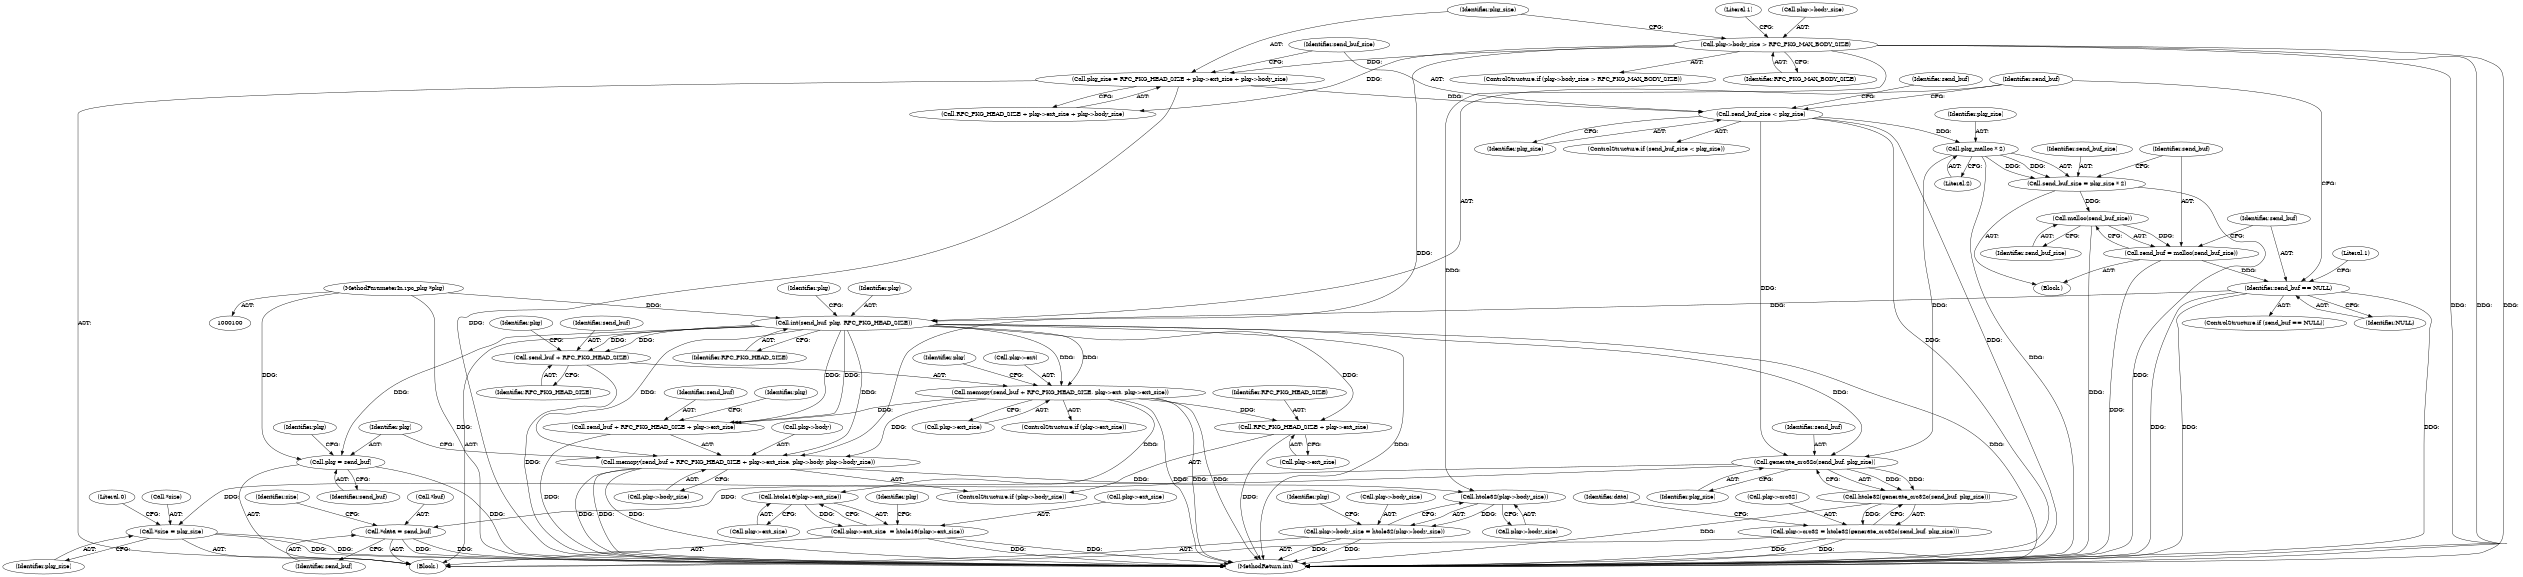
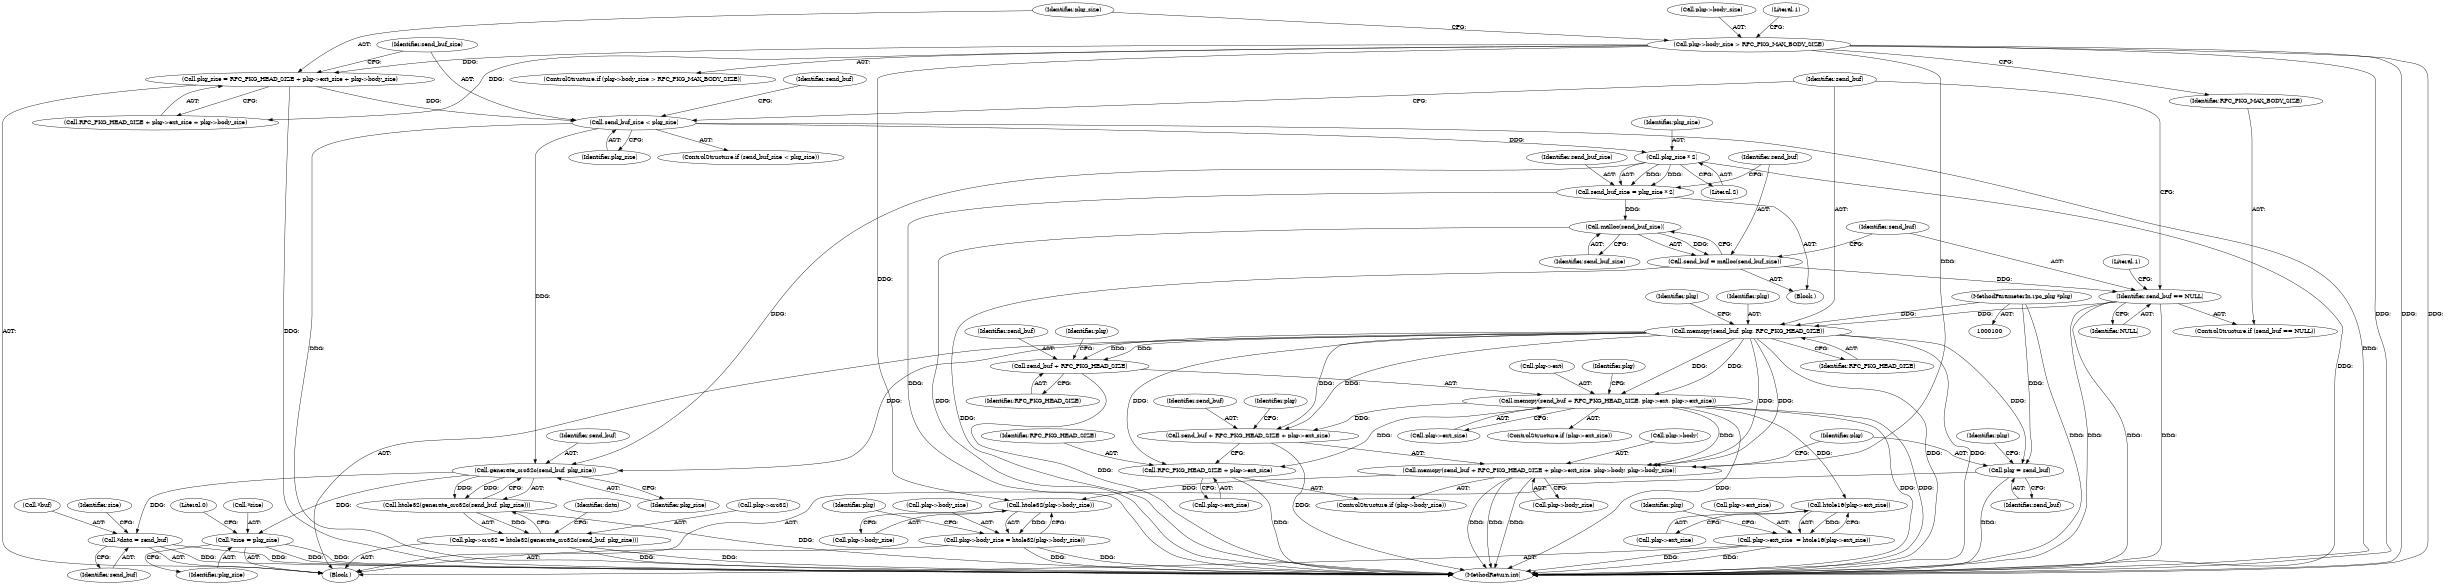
edge "(Identifier,RPC_PKG_MAX_BODY_SIZE)" -> "(Call,pkg->body_size > RPC_PKG_MAX_BODY_SIZE)": now "(Identifier,RPC_PKG_MAX_BODY_SIZE)" -> "(ControlStructure,if (send_buf == NULL))"
node "(Call,pkg_malloc * 2)": label "(Call,pkg_malloc * 2)" -> "(Call,pkg_size * 2)"
node "(Call,int(send_buf, pkg, RPC_PKG_HEAD_SIZE))": label "(Call,int(send_buf, pkg, RPC_PKG_HEAD_SIZE))" -> "(Call,memcpy(send_buf, pkg, RPC_PKG_HEAD_SIZE))"
edge "(Call,send_buf + RPC_PKG_HEAD_SIZE + pkg->ext_size)" -> "(Call,RPC_PKG_HEAD_SIZE + pkg->ext_size)": added, label "CFG:"
